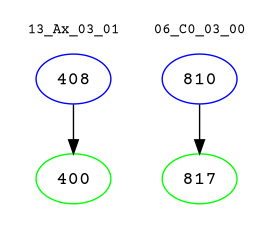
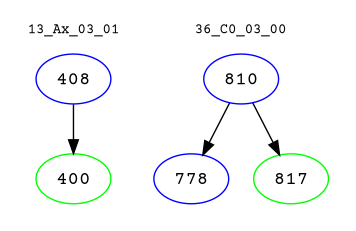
cluster "06_C0_03_00": label "06_C0_03_00" -> "36_C0_03_00"
node "778": added
